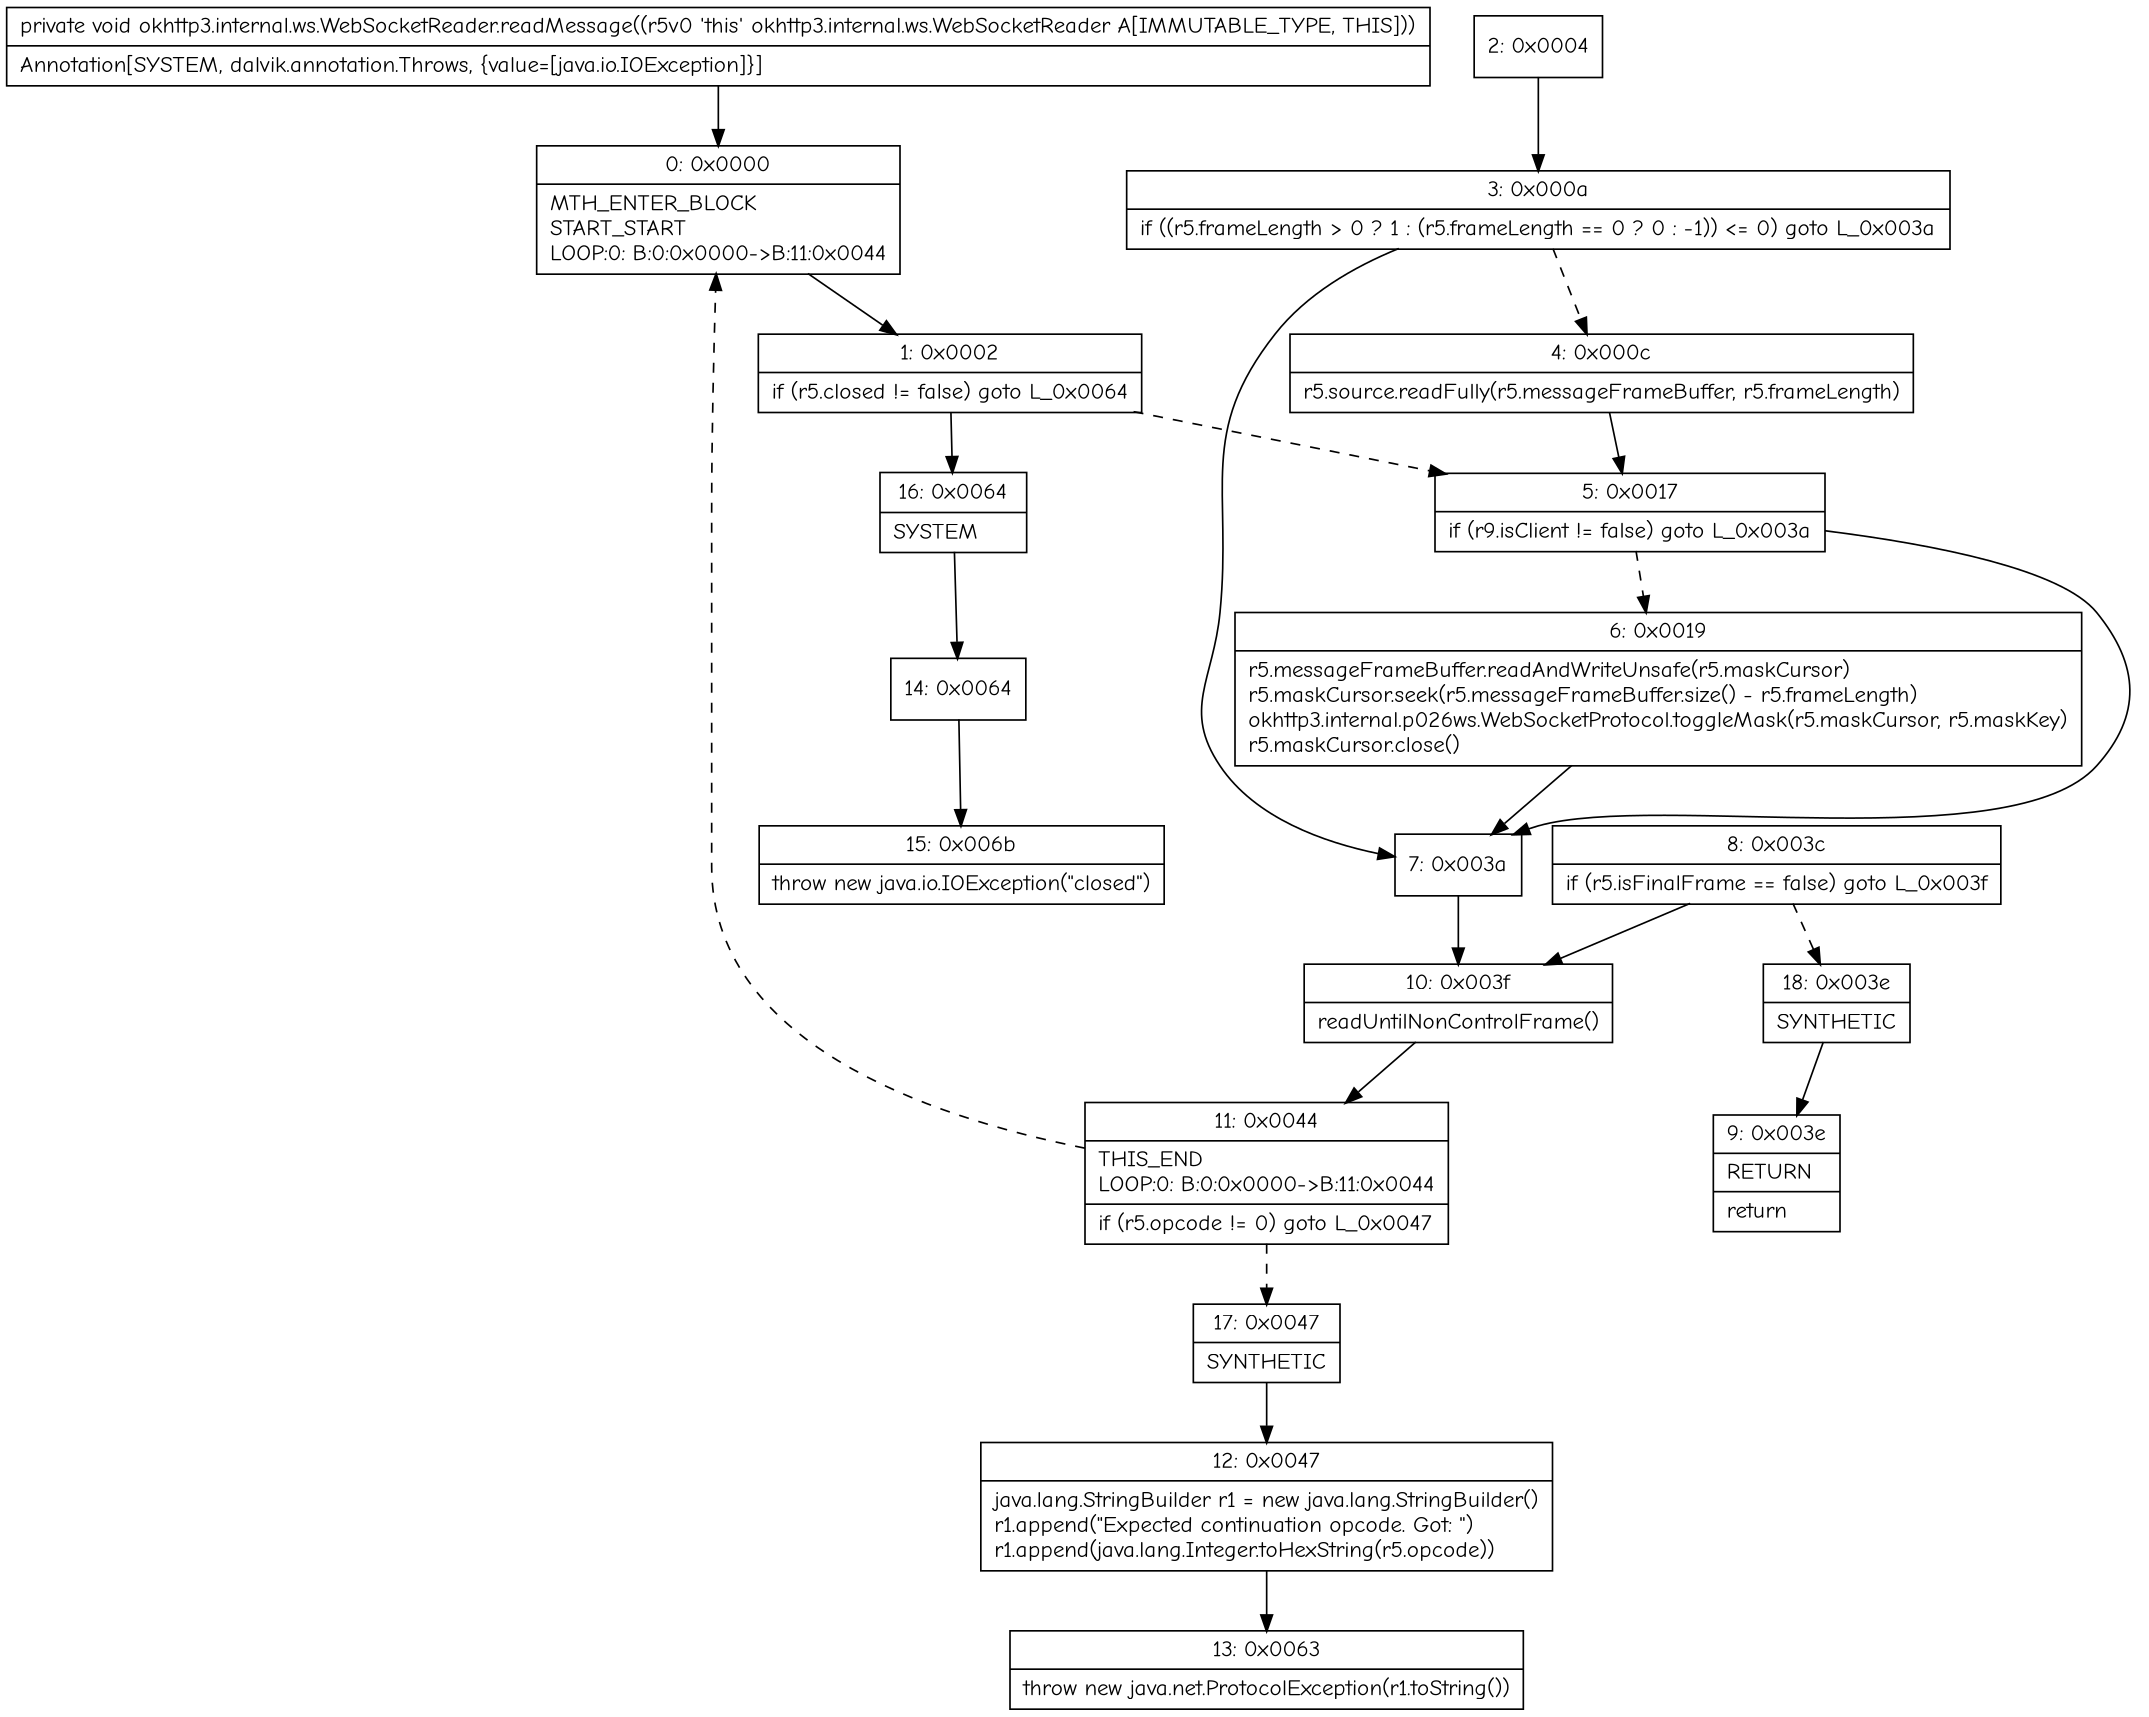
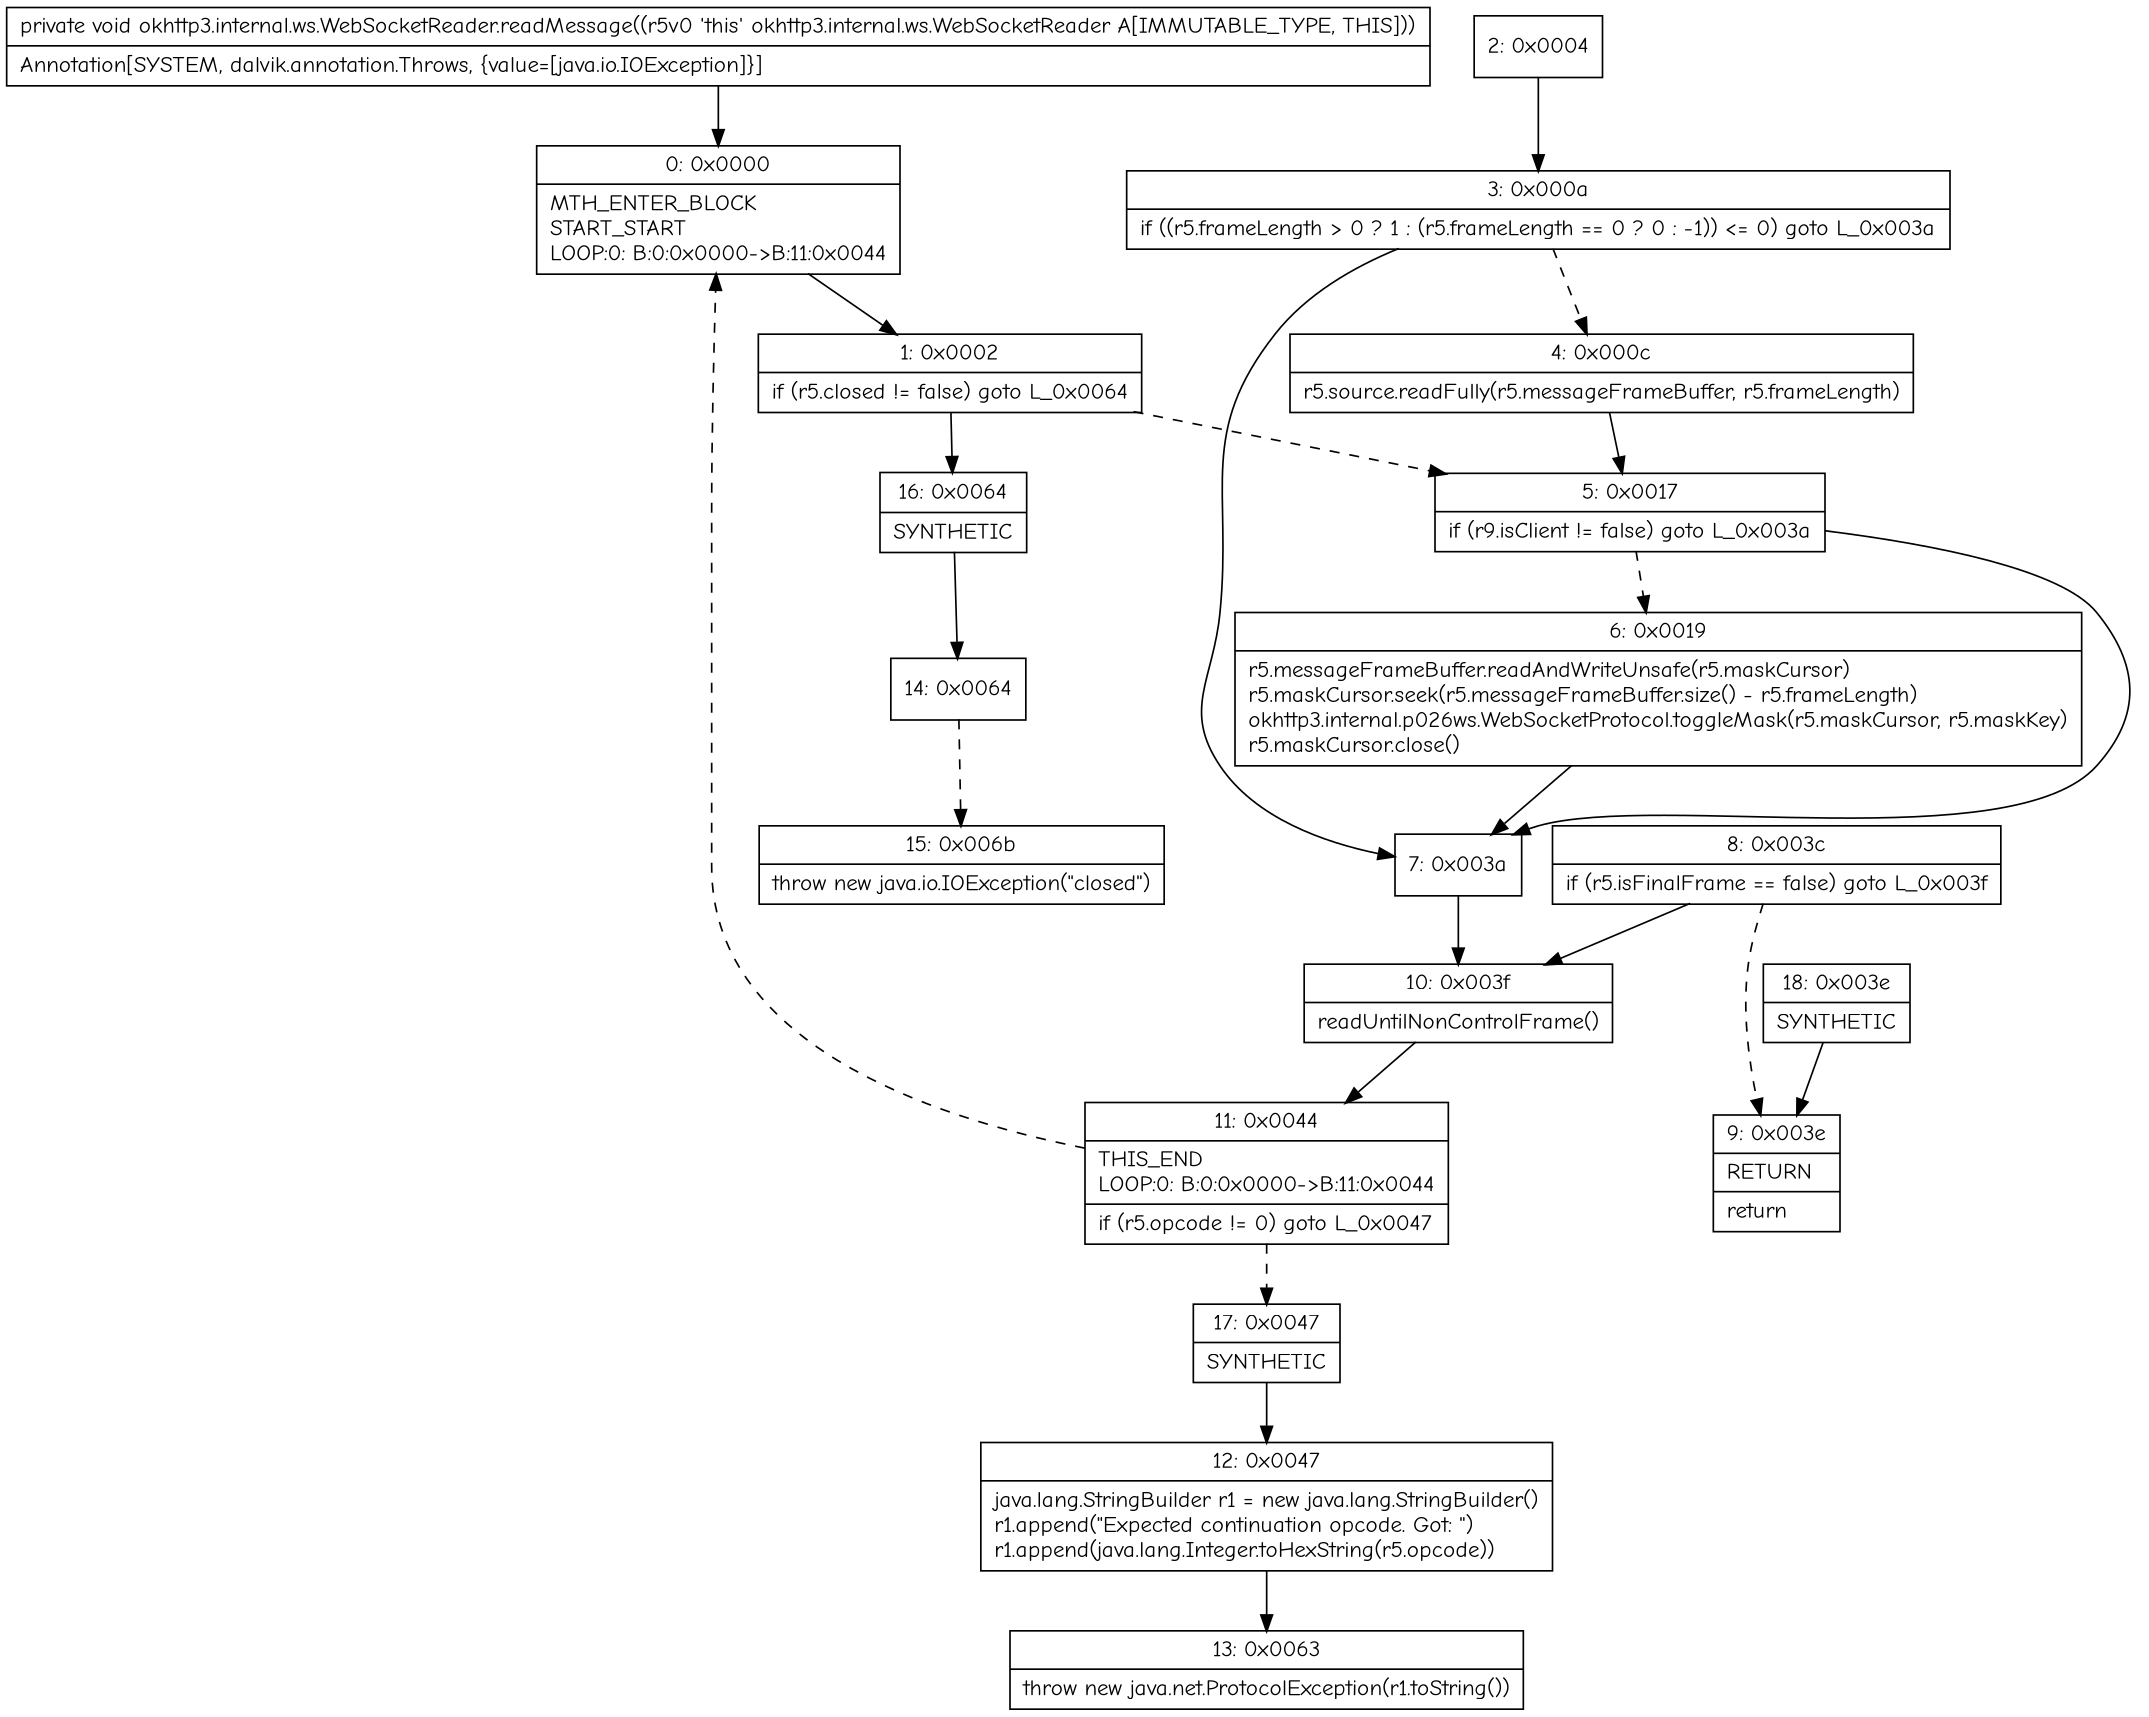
node "16: 0x0064": text "SYSTEM" -> "SYNTHETIC"
edge "14: 0x0064" -> "15: 0x006b": style solid -> dashed
edge "8: 0x003c" -> "18: 0x003e": now "8: 0x003c" -> "9: 0x003e"
